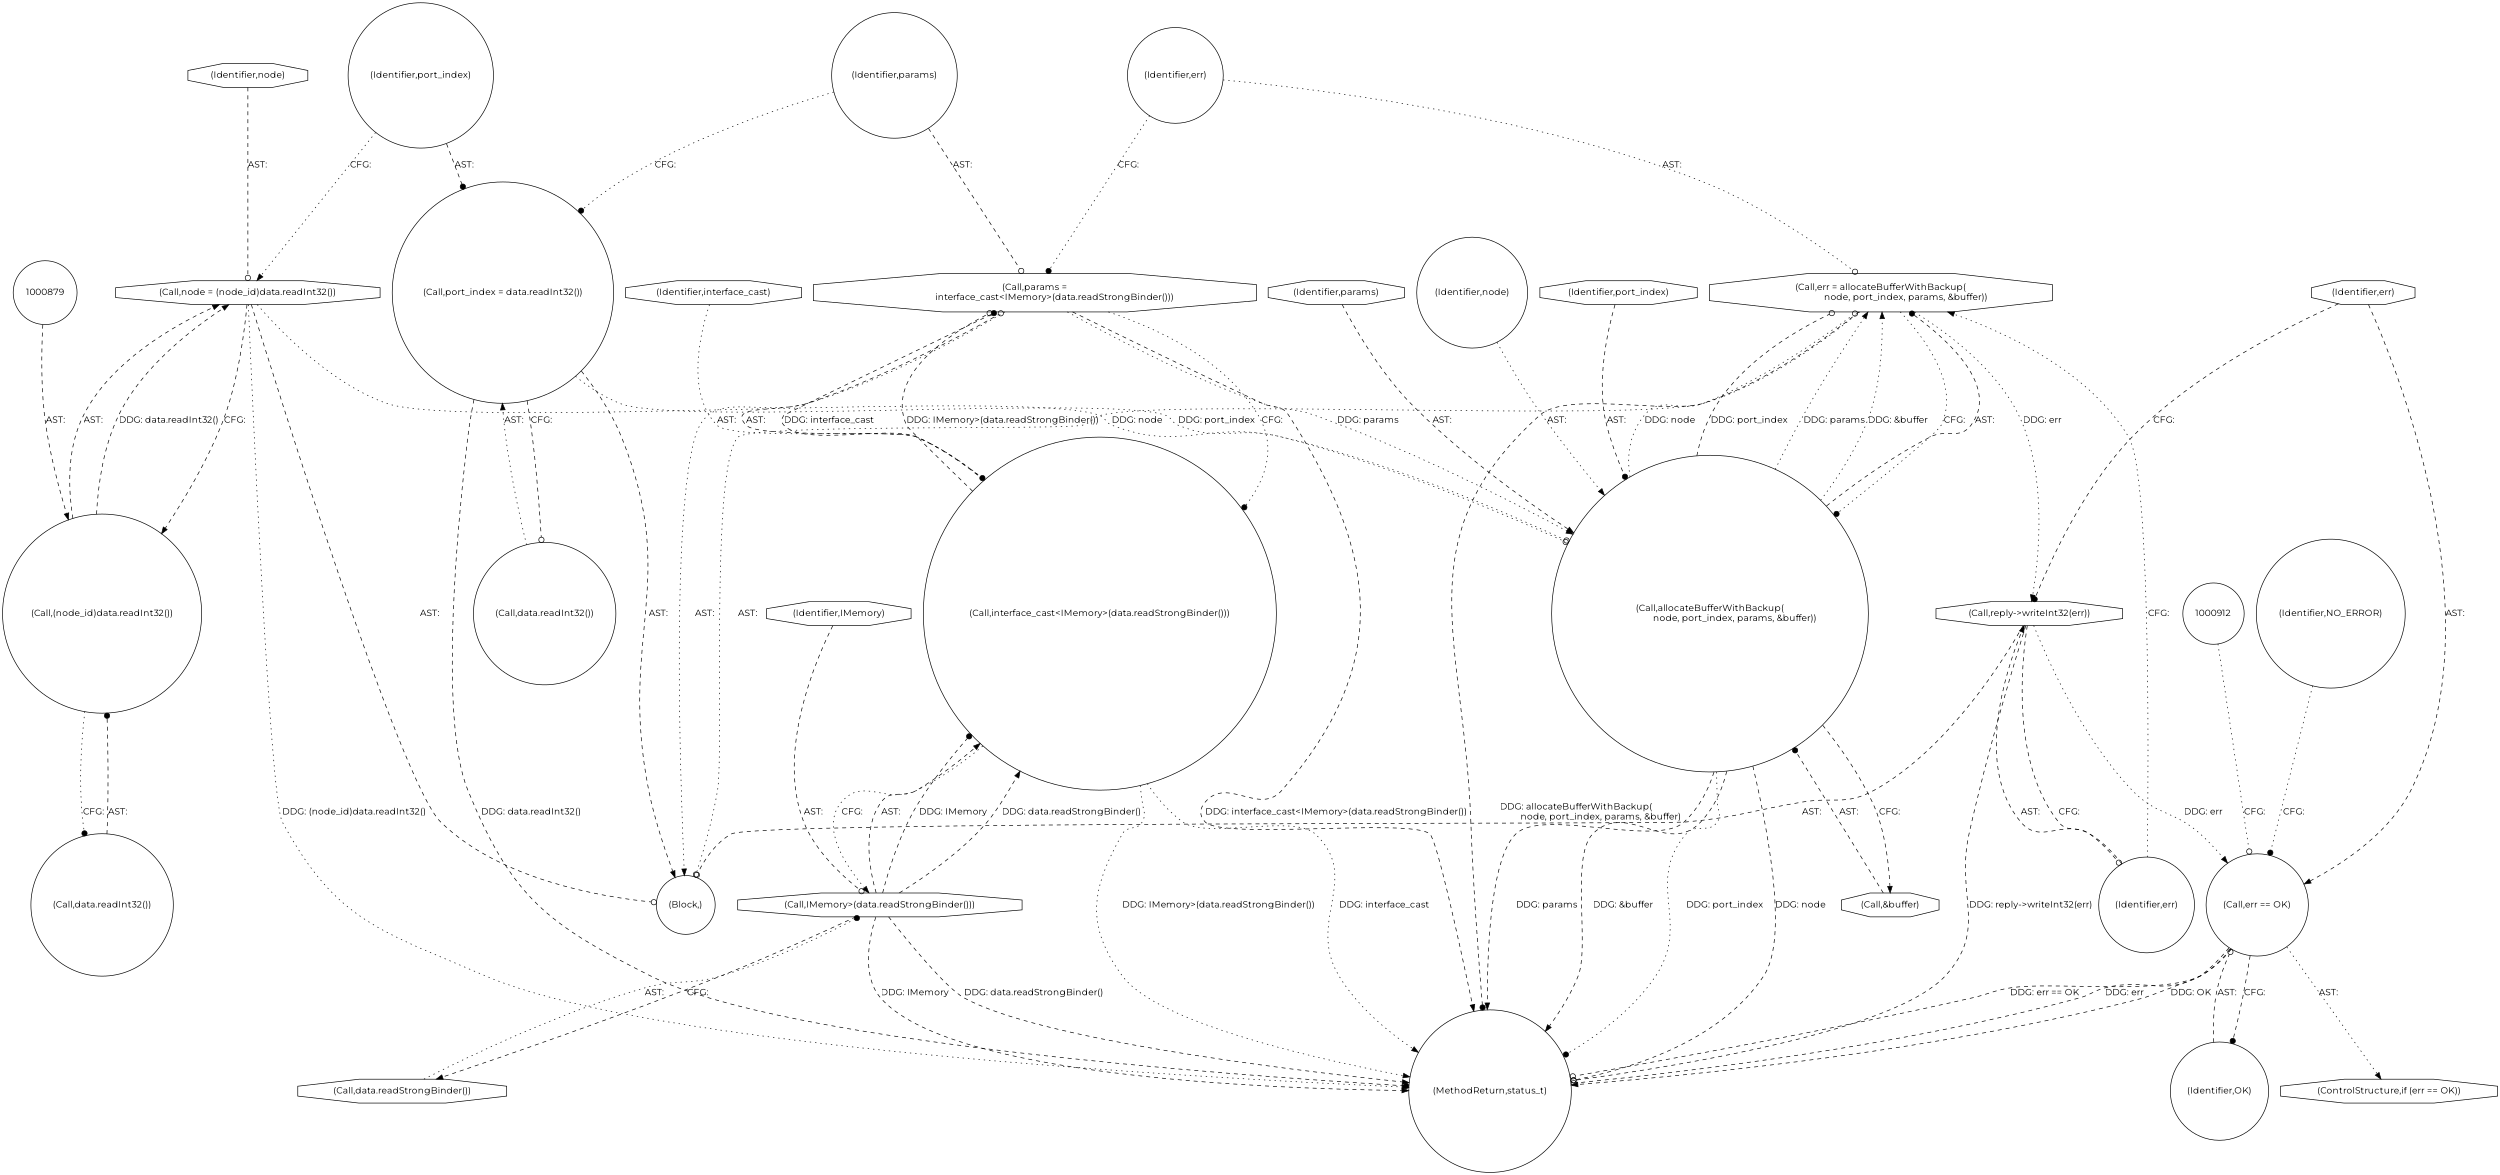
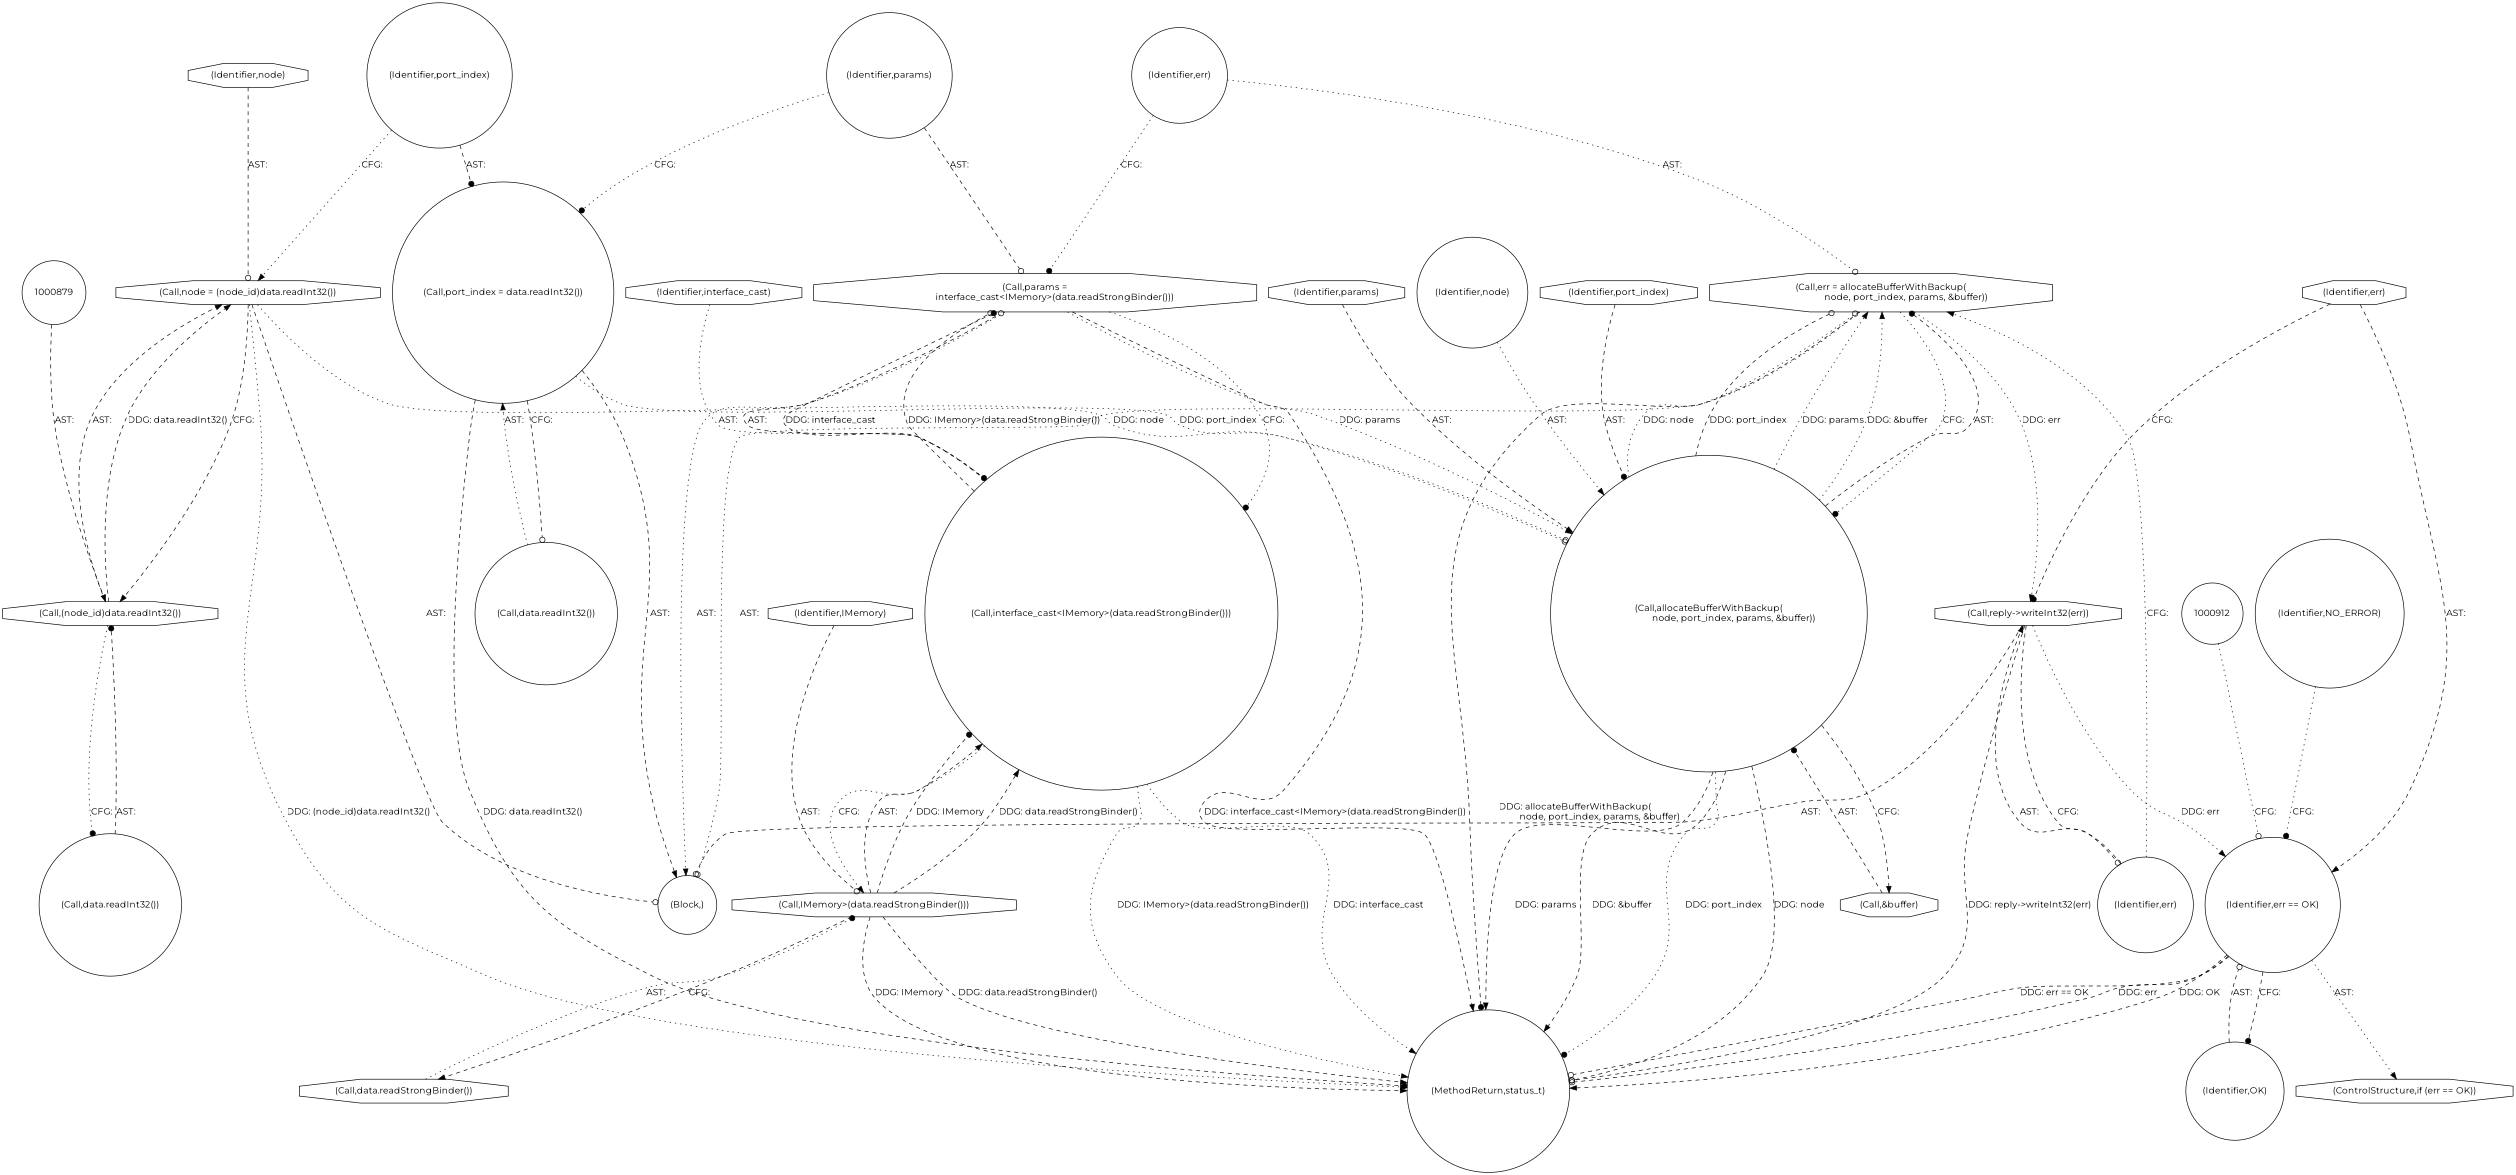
node "(Call,(node_id)data.readInt32())": shape circle -> octagon
node "(Call,err == OK)": label "(Call,err == OK)" -> "(Identifier,err == OK)"
